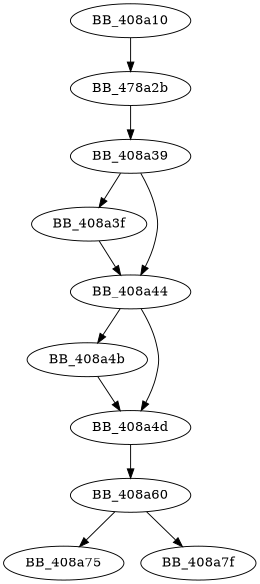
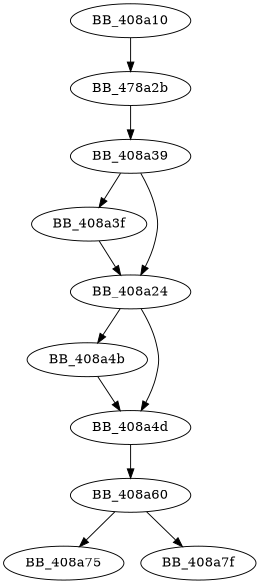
node "BB_408a44": label "BB_408a44" -> "BB_408a24"
